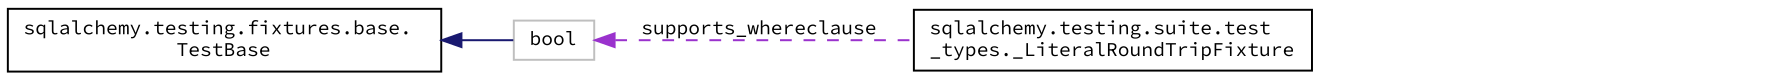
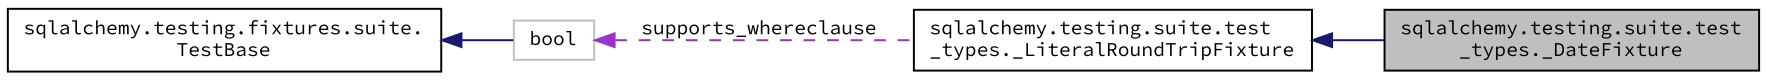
node "sqlalchemy.testing.fixtures.base. TestBase": label "sqlalchemy.testing.fixtures.base. TestBase" -> "sqlalchemy.testing.fixtures.suite. TestBase"
node "sqlalchemy.testing.suite.test _types._DateFixture": added
